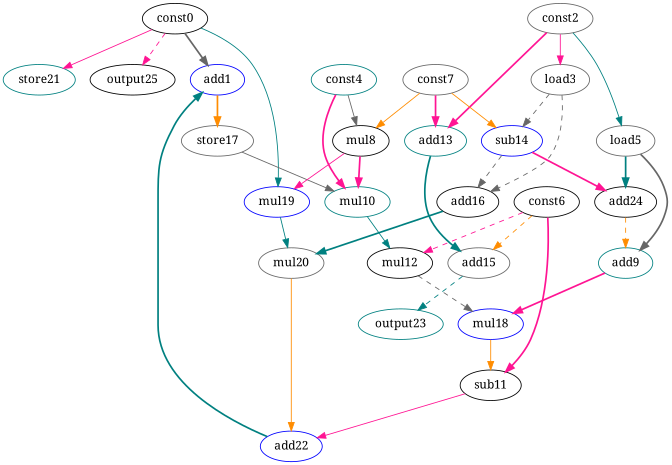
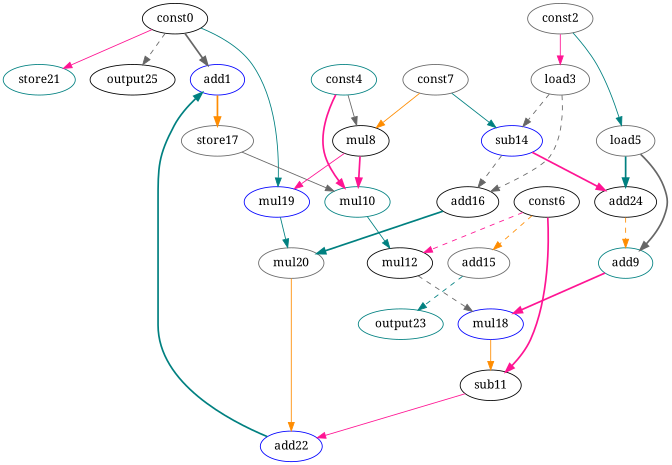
edge "const0" -> "output25": color deeppink -> gray40
edge "const7" -> "sub14": color darkorange -> teal
node "add13": removed
